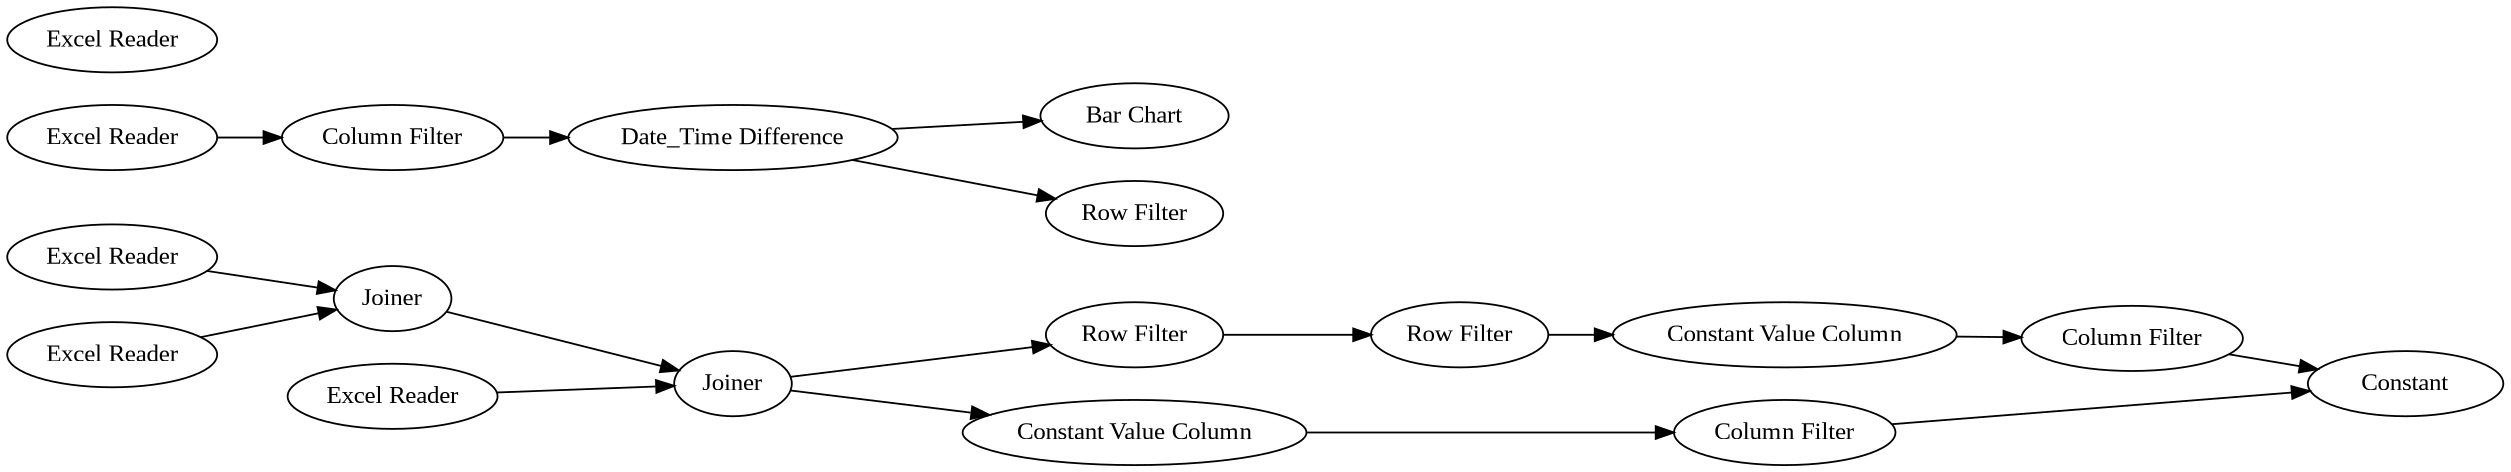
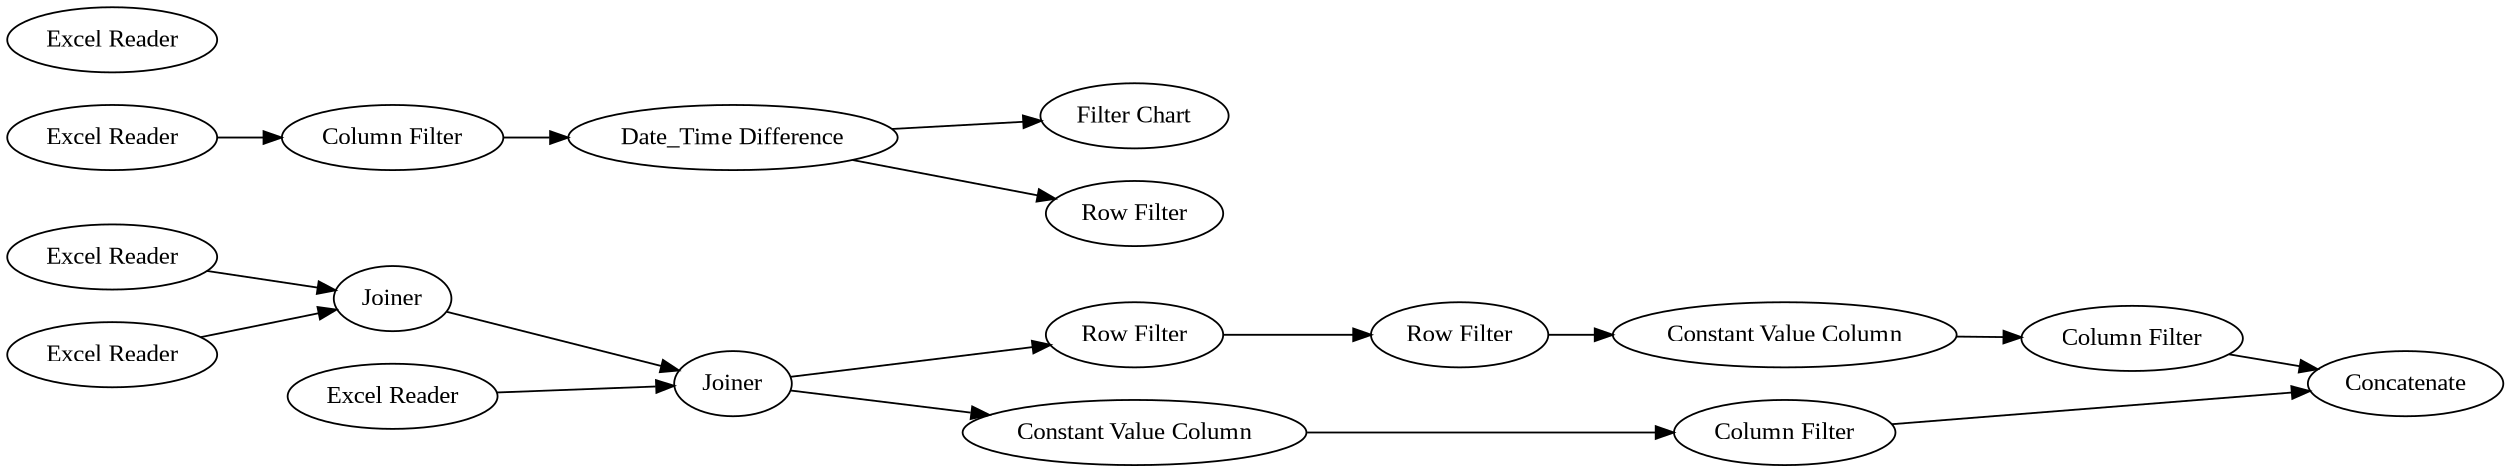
node "Bar Chart": label "Bar Chart" -> "Filter Chart"
node "Constant": label "Constant" -> "Concatenate"
